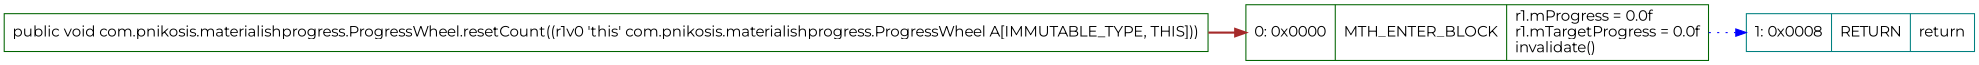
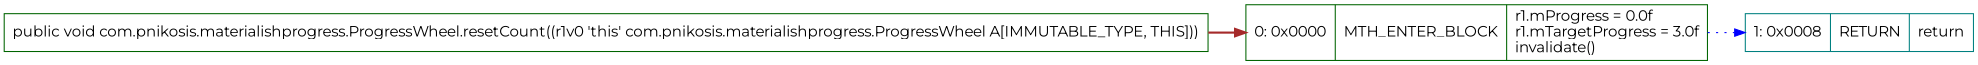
node "0: 0x0000": text "r1.mTargetProgress = 0.0f" -> "r1.mTargetProgress = 3.0f"
